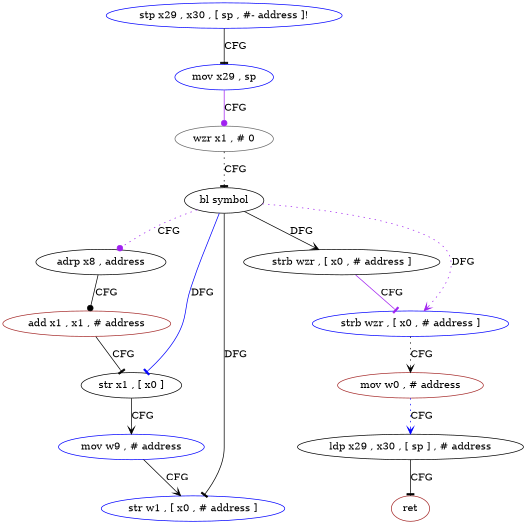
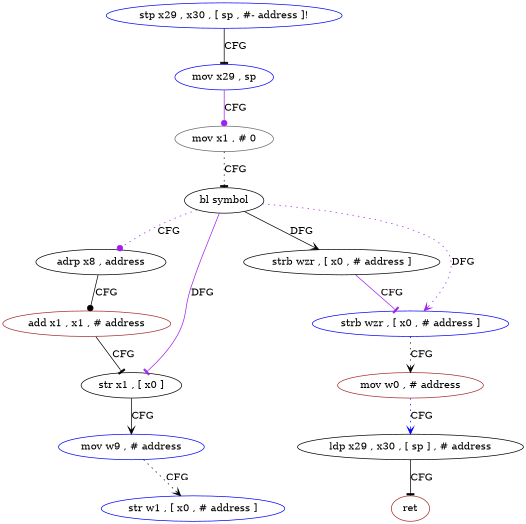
node "wzr x1 , # 0": label "wzr x1 , # 0" -> "mov x1 , # 0"
edge "bl symbol" -> "str x1 , [ x0 ]": color blue -> purple
edge "bl symbol" -> "str w1 , [ x0 , # address ]": removed, label "DFG"
edge "mov w9 , # address" -> "str w1 , [ x0 , # address ]": style solid -> dotted
